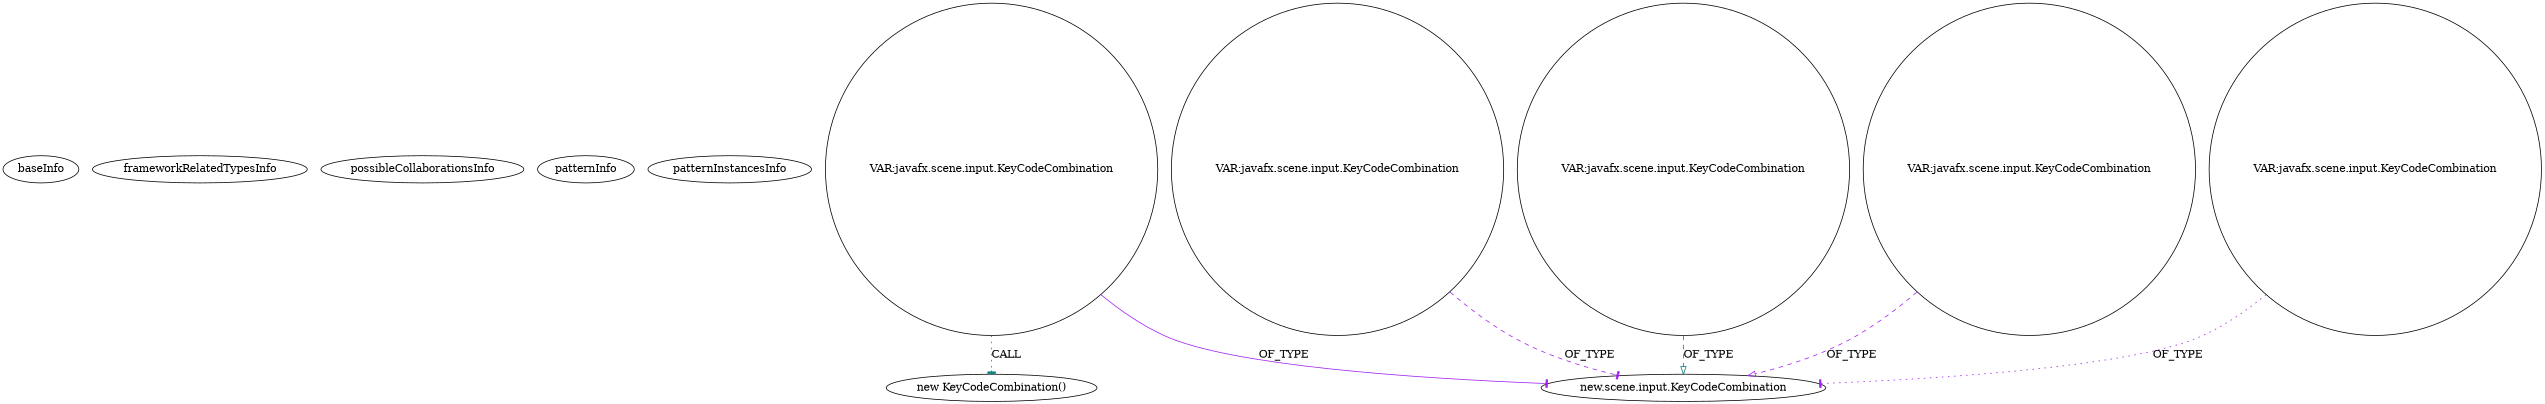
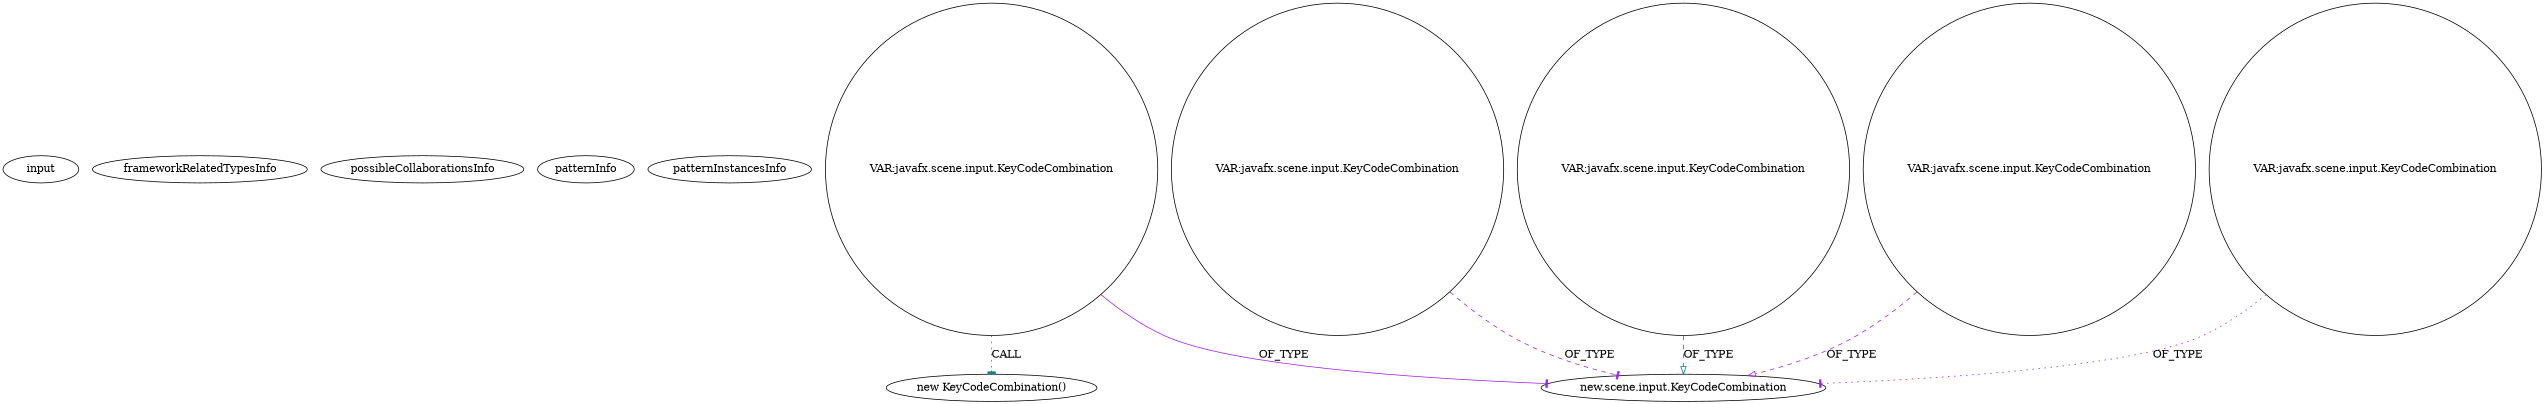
node "baseInfo": label "baseInfo" -> "input"
